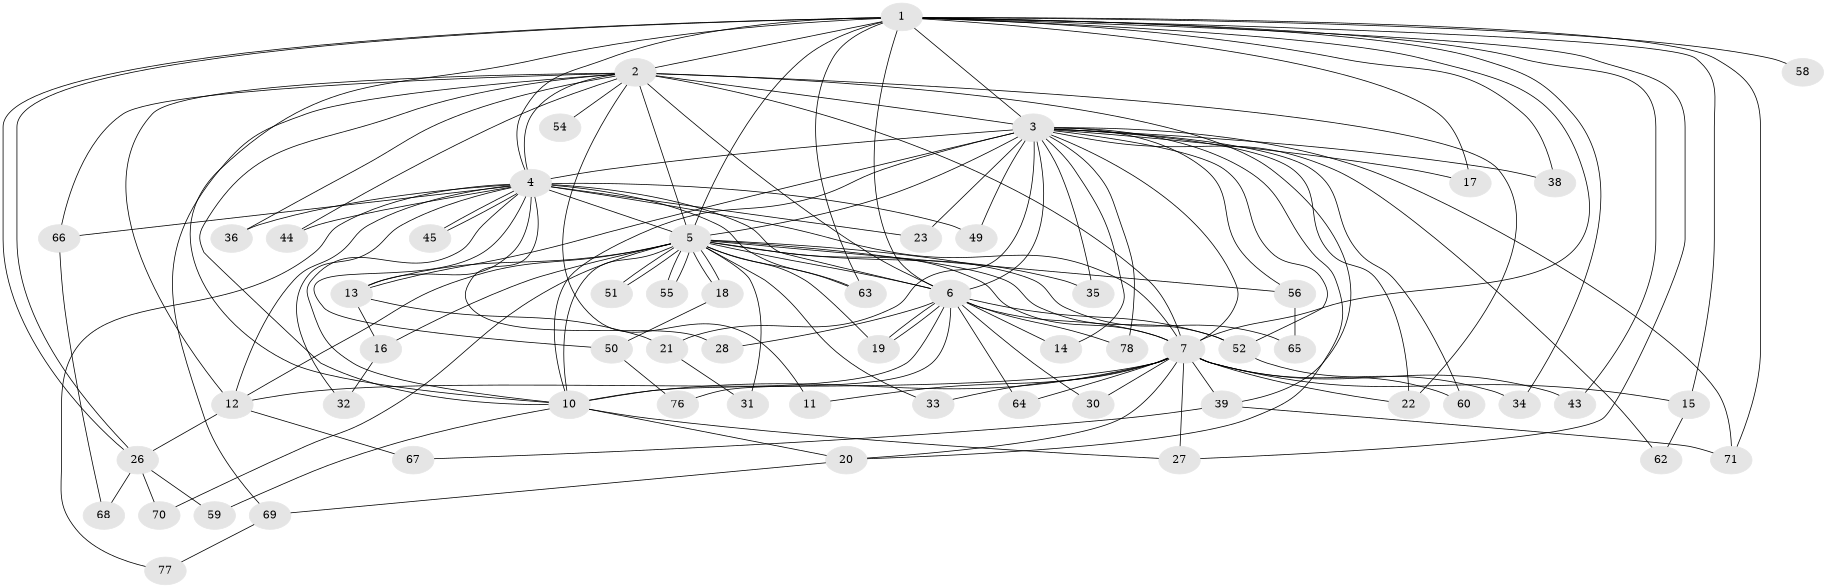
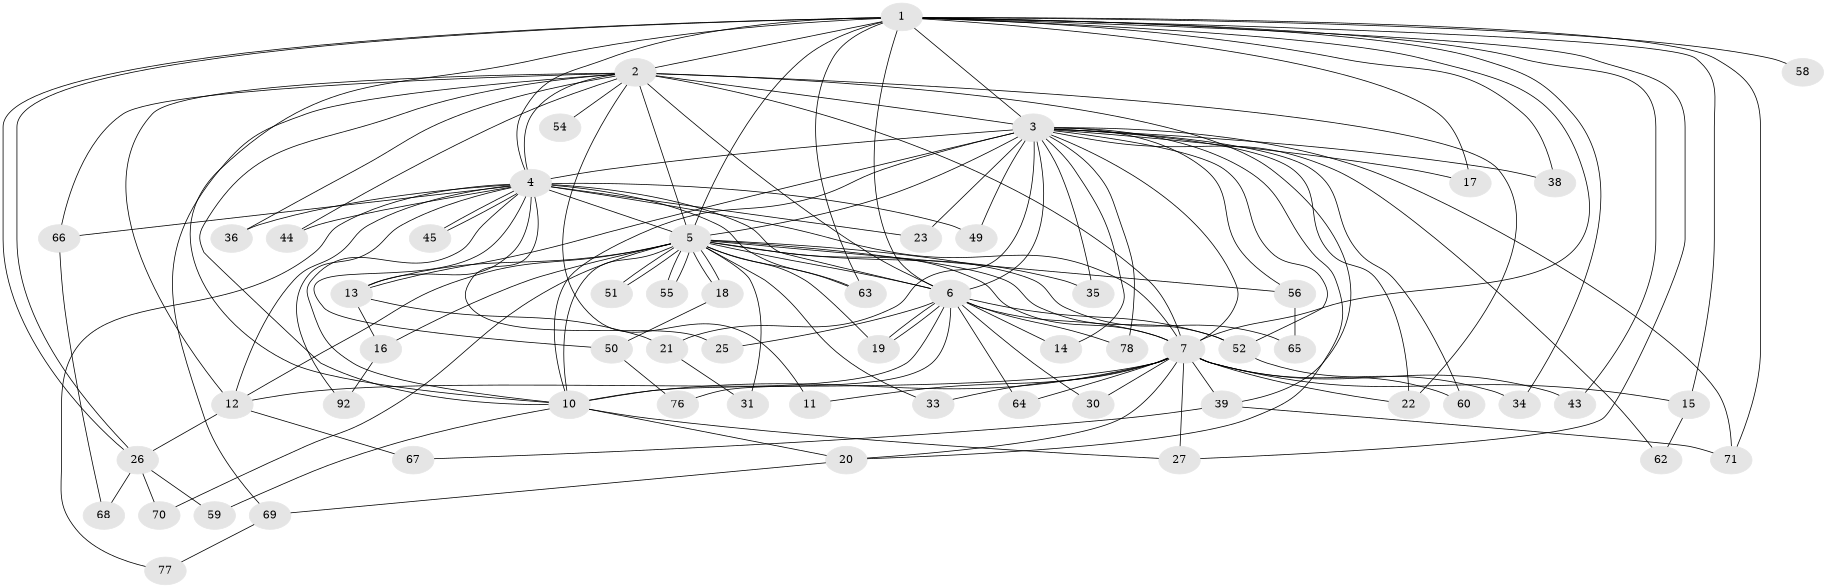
node "28": label "28" -> "25"
node "32": label "32" -> "92"
